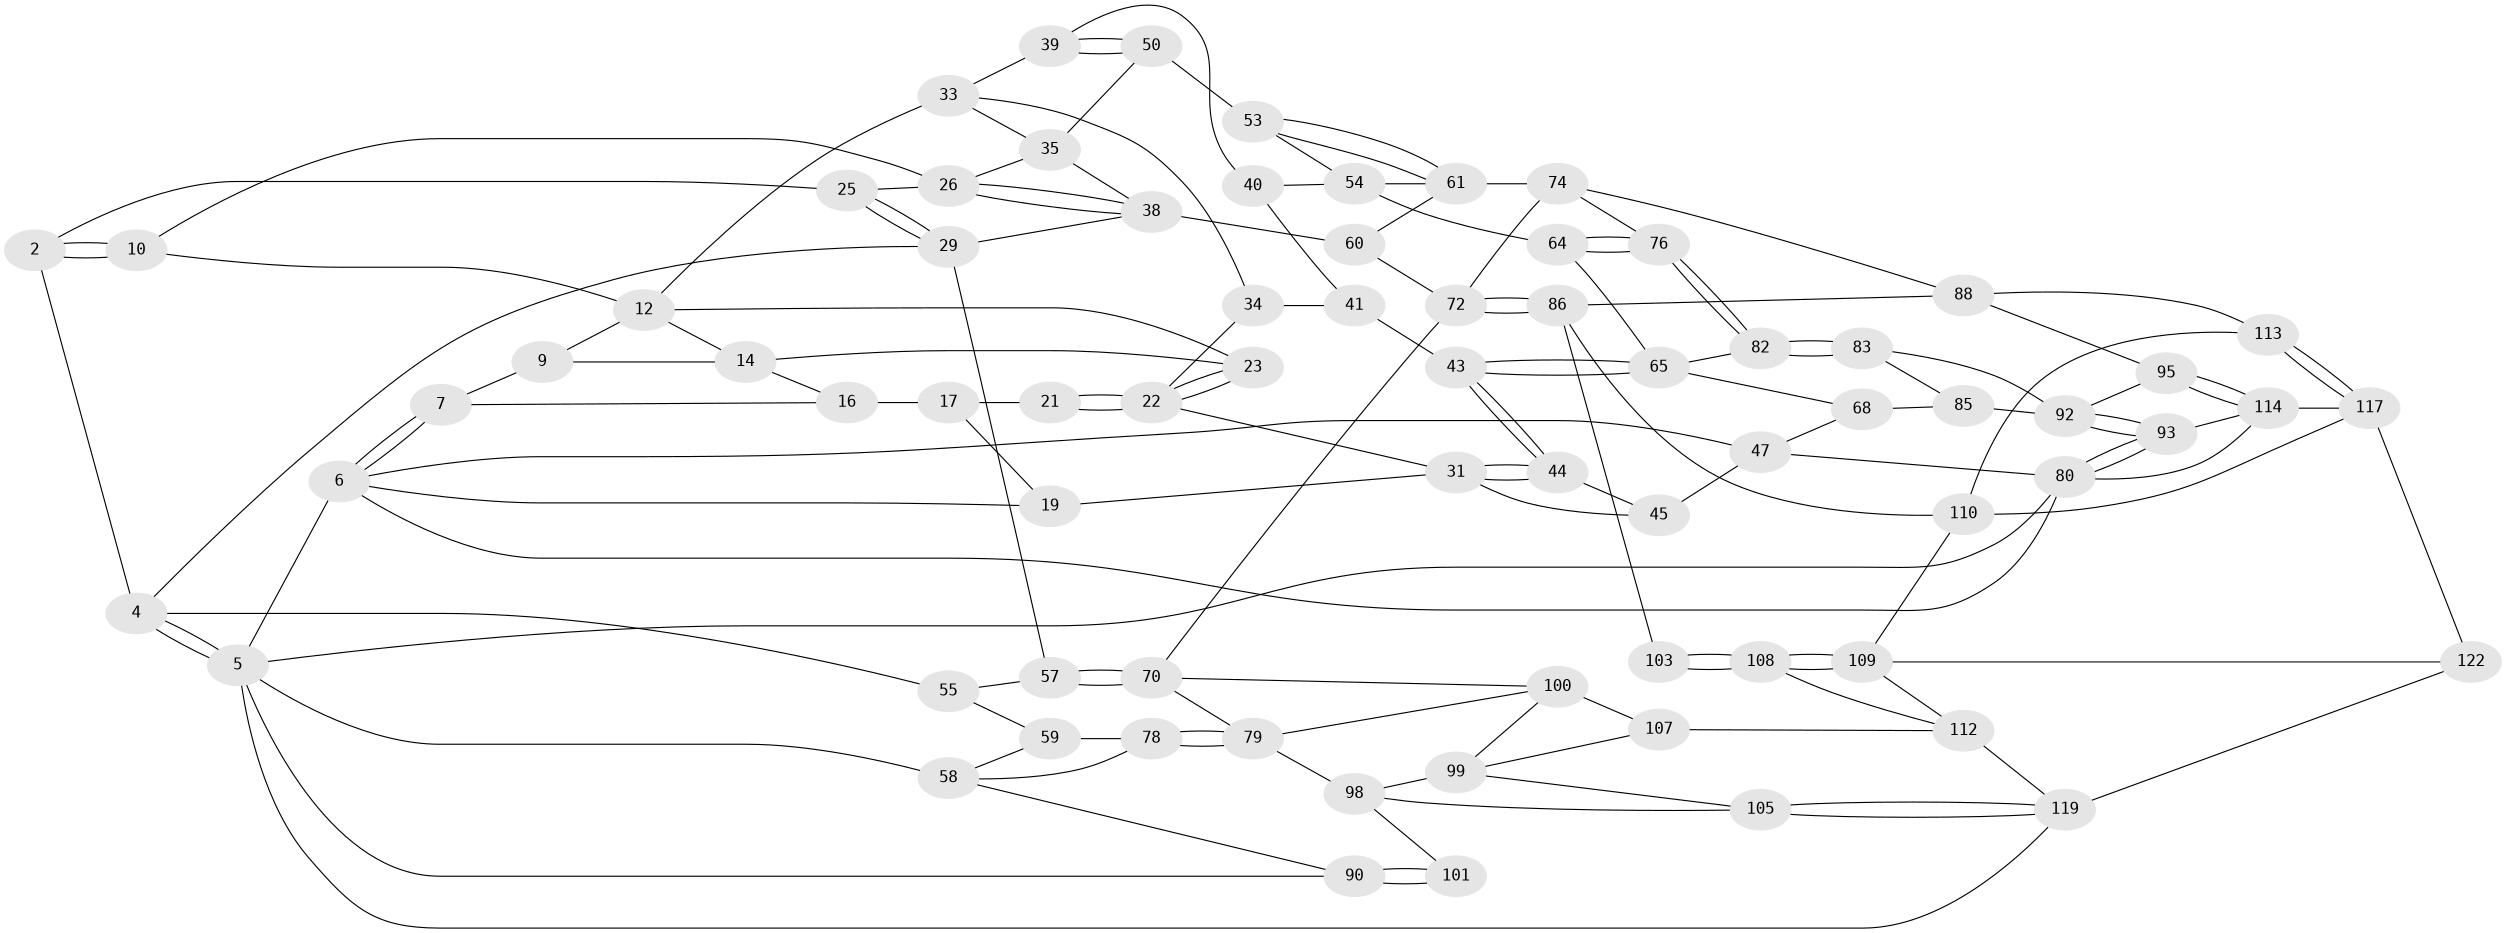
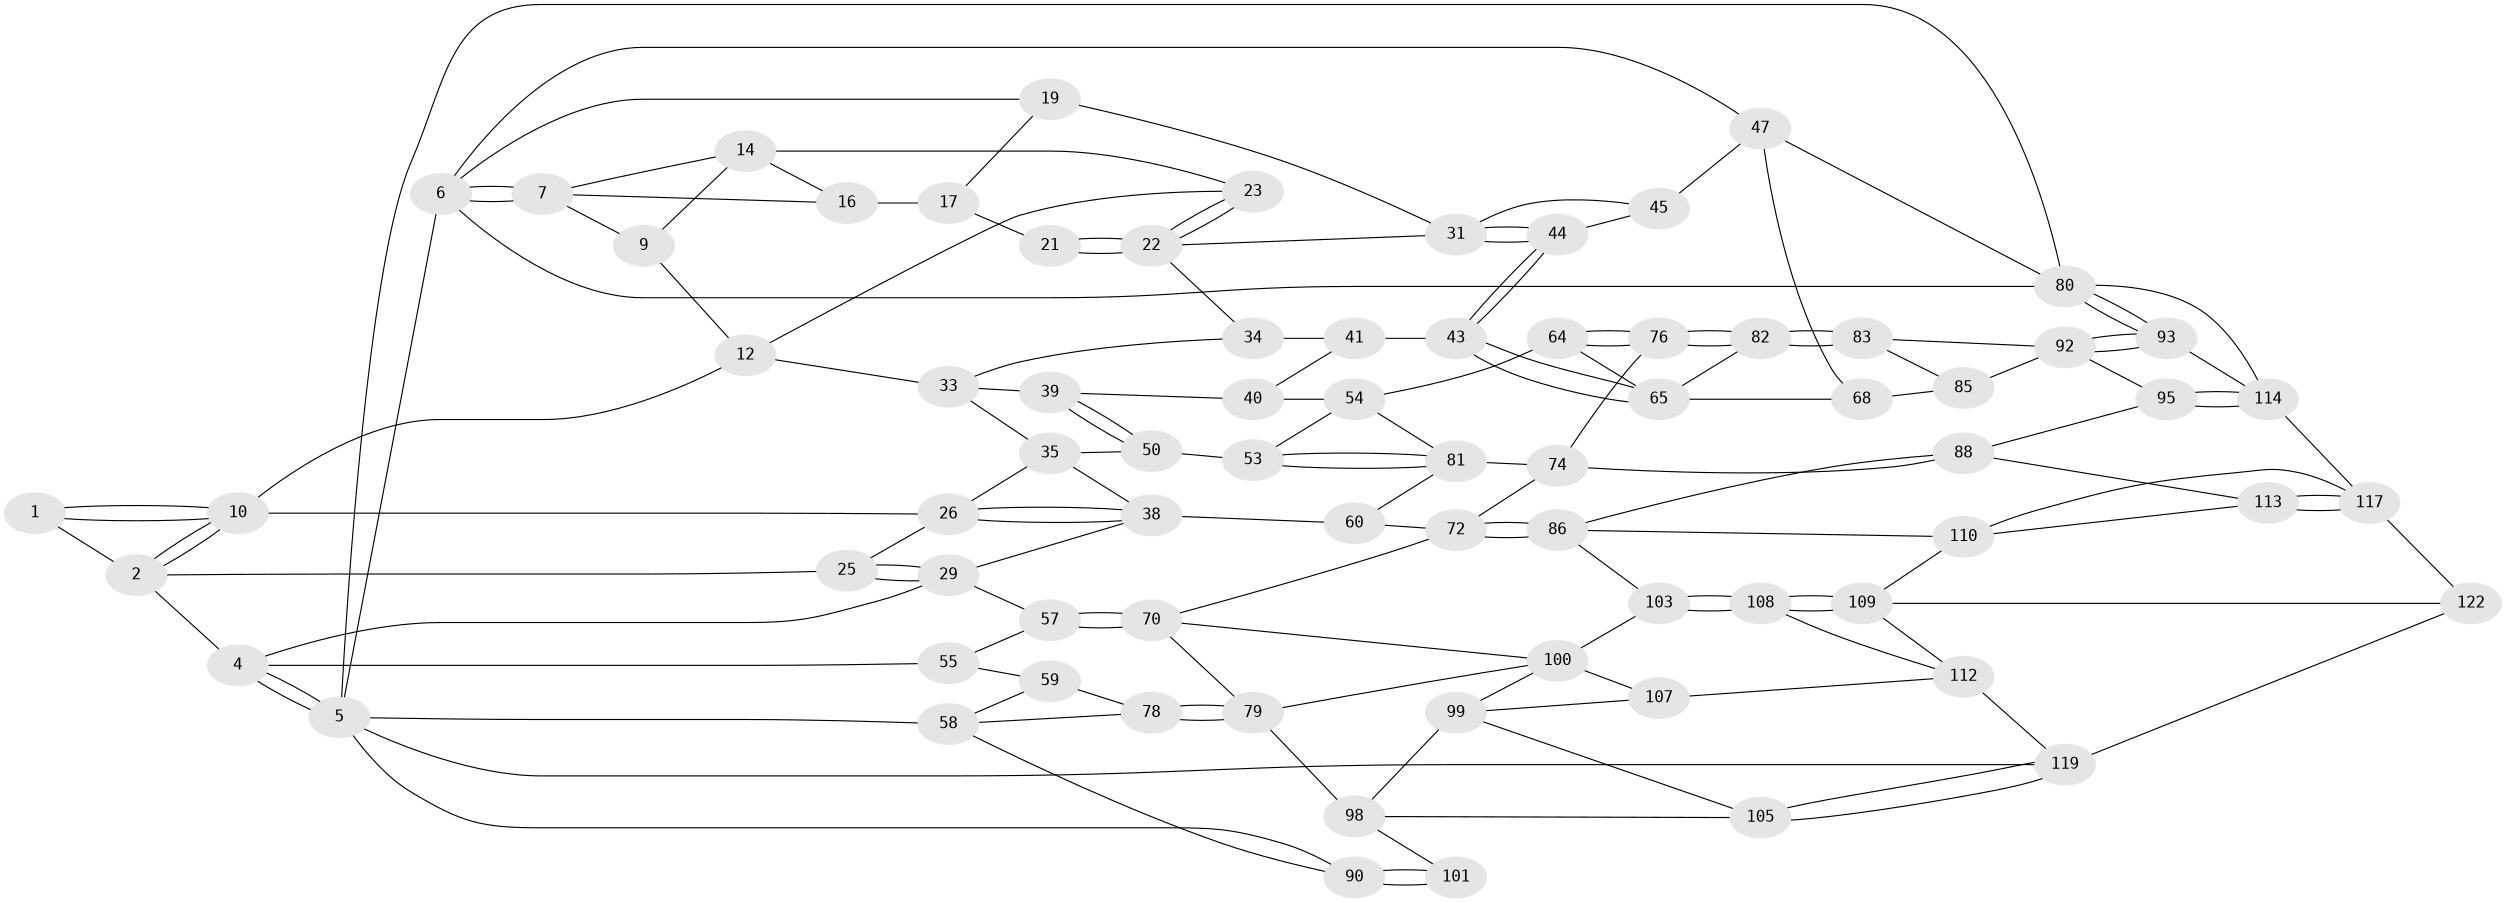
node "61": label "61" -> "81"
edge "12" -- "14": now "7" -- "14"
node "1": added
edge "103" -- "100": added
